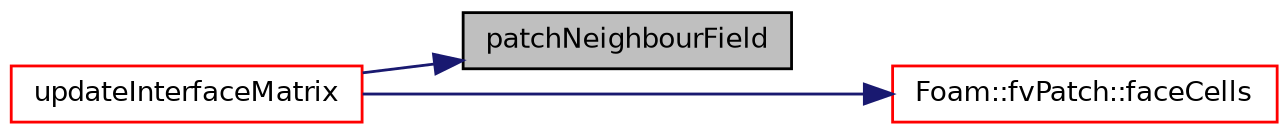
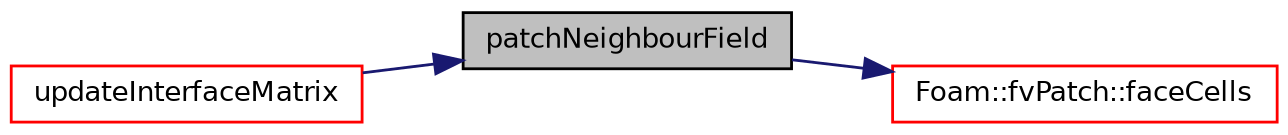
edge "updateInterfaceMatrix" -> "Foam::fvPatch::faceCells": now "patchNeighbourField" -> "Foam::fvPatch::faceCells"
